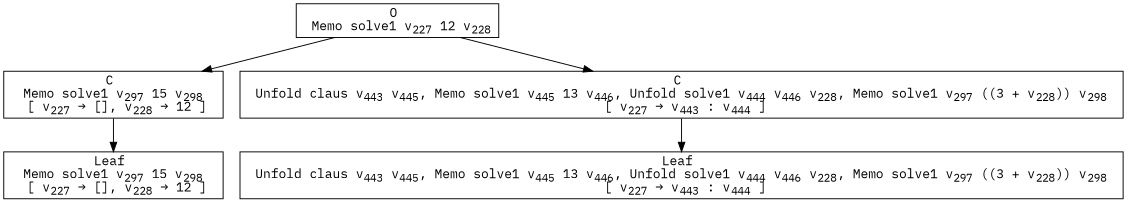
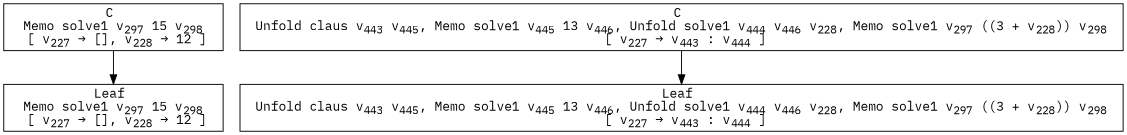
node "O": removed
